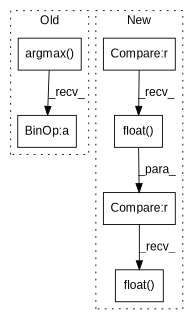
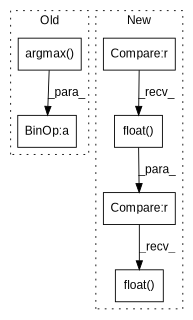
edge "argmax()" -> "BinOp:a": label "_recv_" -> "_para_"
